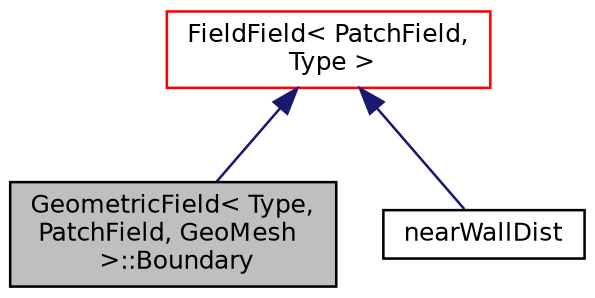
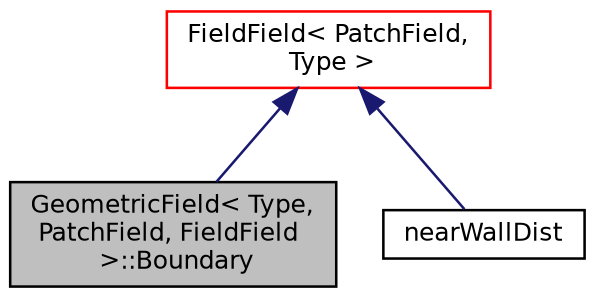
node "GeometricField< Type, PatchField, GeoMesh >::Boundary": label "GeometricField< Type, PatchField, GeoMesh >::Boundary" -> "GeometricField< Type, PatchField, FieldField >::Boundary"
